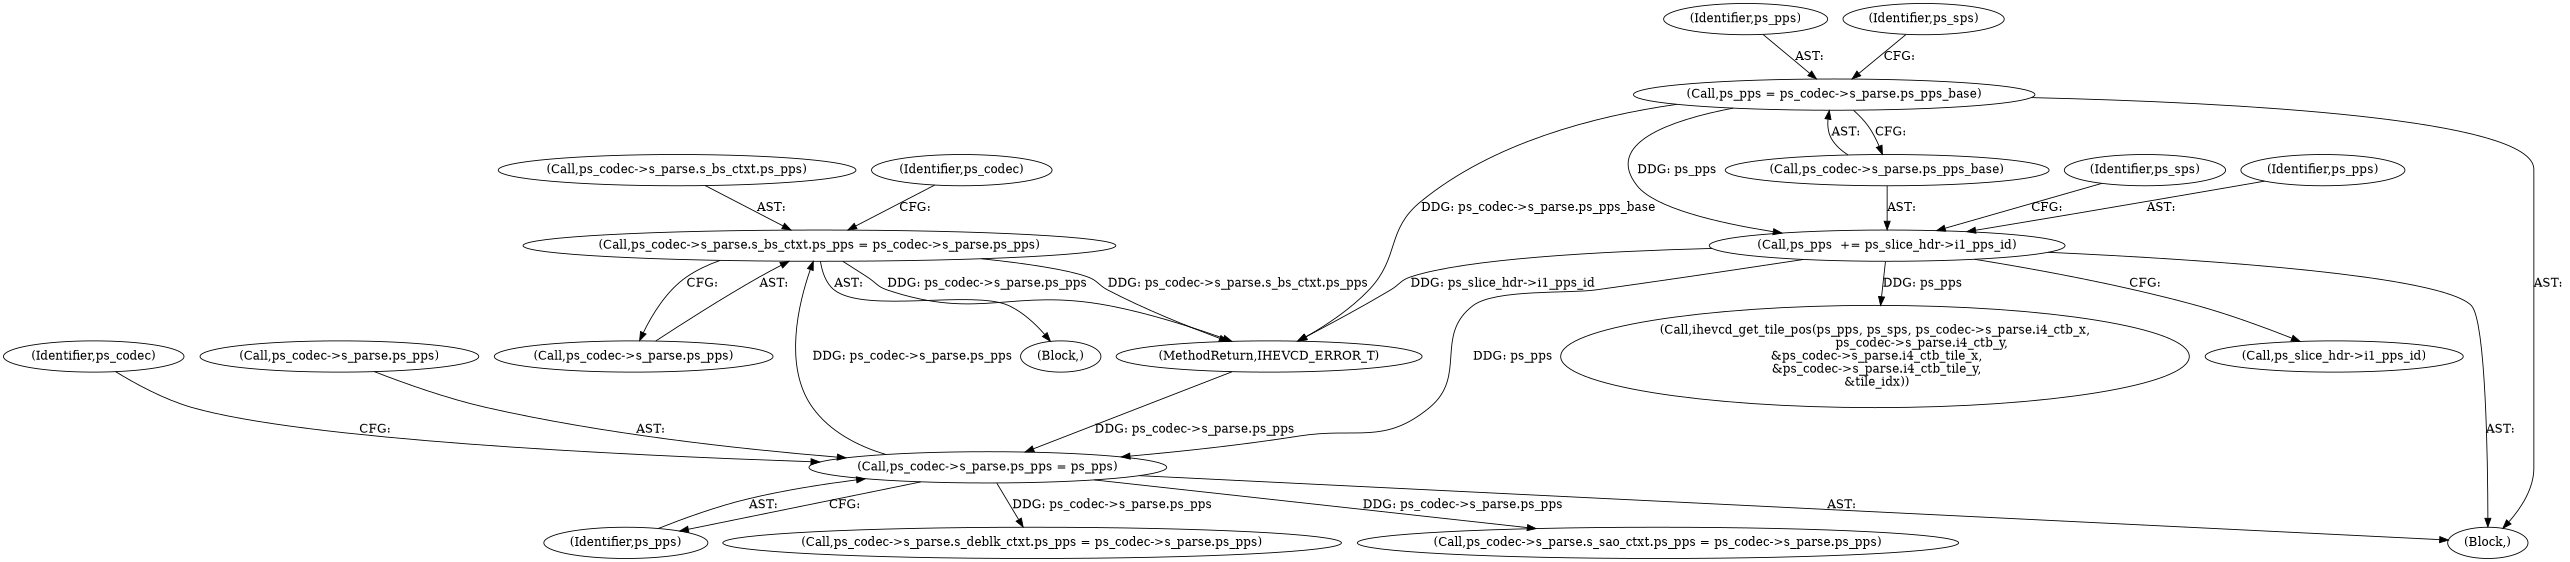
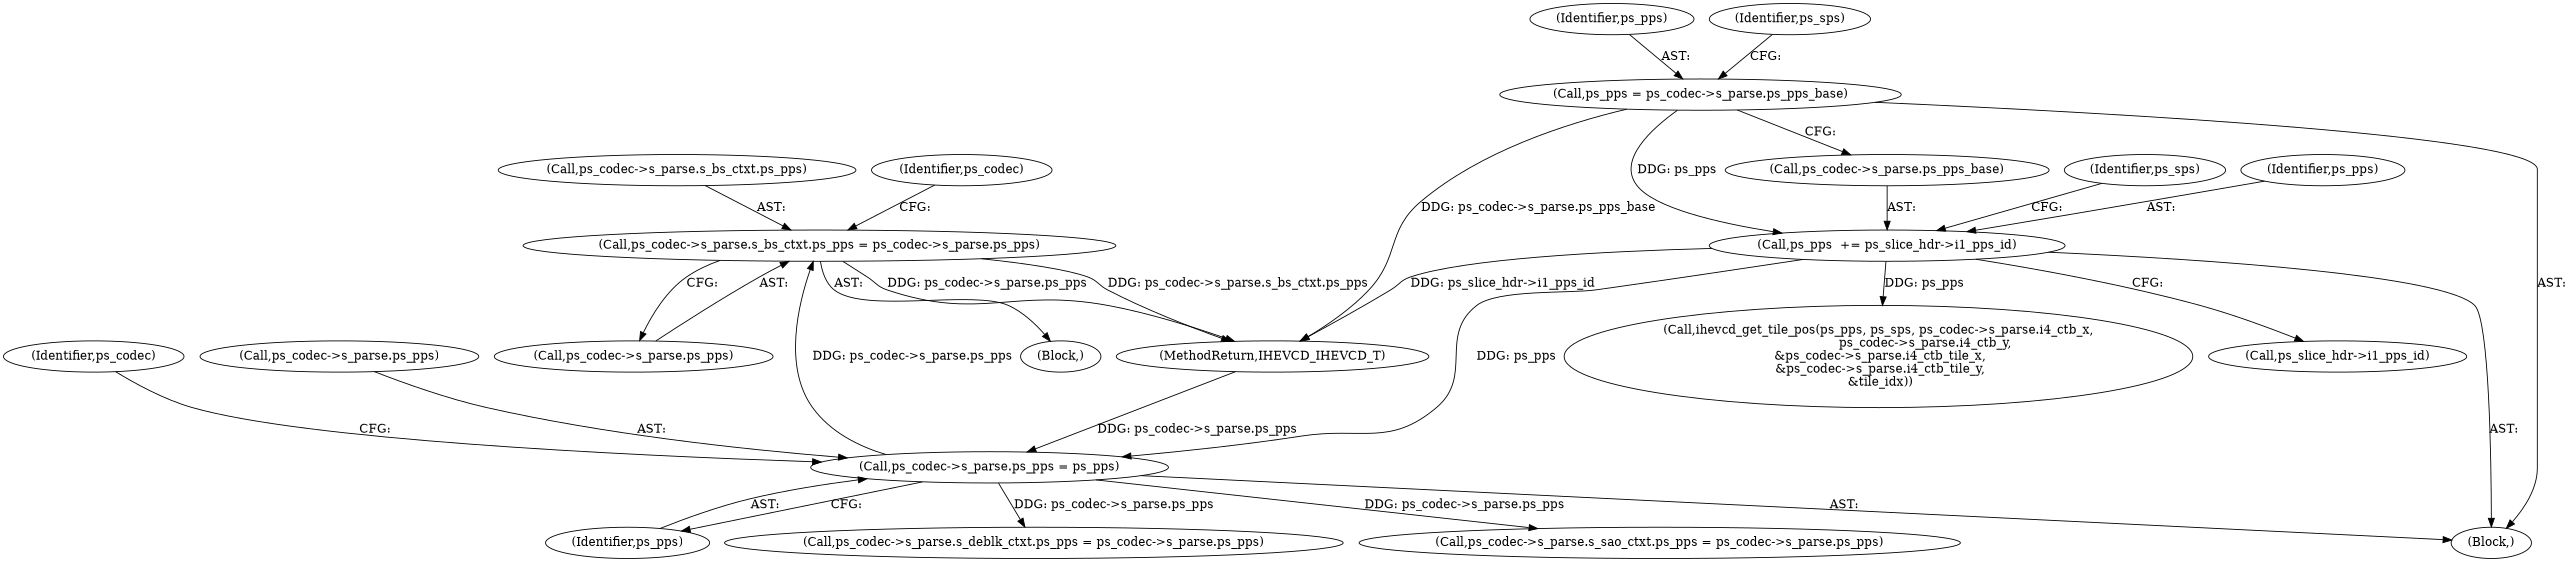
edge "(Call,ps_codec->s_parse.ps_pps_base)" -> "(Call,ps_pps = ps_codec->s_parse.ps_pps_base)": removed, label "AST:"
node "(MethodReturn,IHEVCD_ERROR_T)": label "(MethodReturn,IHEVCD_ERROR_T)" -> "(MethodReturn,IHEVCD_IHEVCD_T)"
